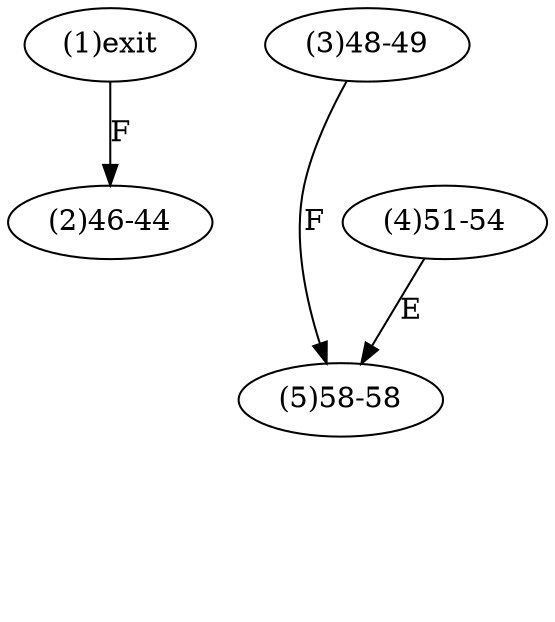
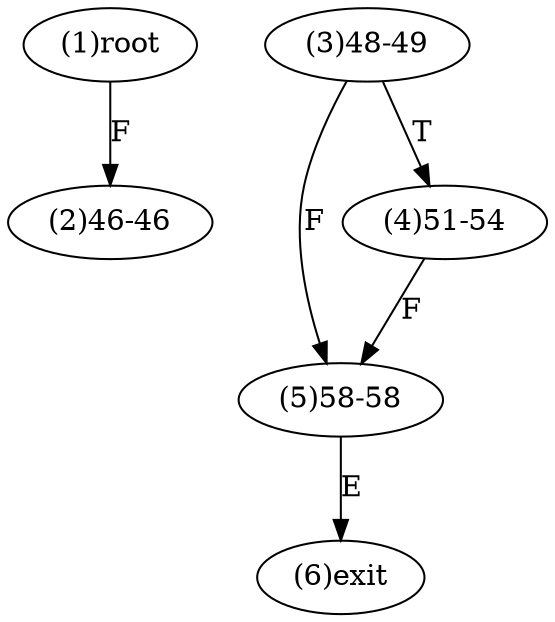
node "(1)exit": label "(1)exit" -> "(1)root"
edge "(3)48-49" -> "(4)51-54": added, label "T"
node "(2)46-44": label "(2)46-44" -> "(2)46-46"
edge "(4)51-54" -> "(5)58-58": label "E" -> "F"
node "(6)exit": added
